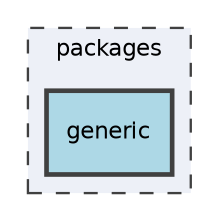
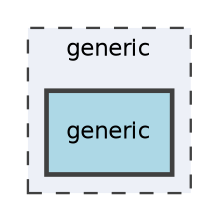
cluster "packages": label "packages" -> "generic"
